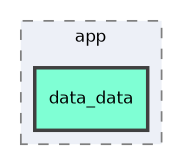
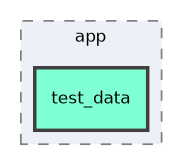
node "data_data": label "data_data" -> "test_data"
